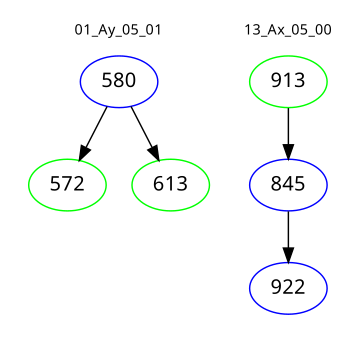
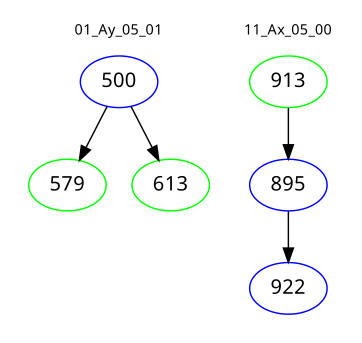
cluster "13_Ax_05_00": label "13_Ax_05_00" -> "11_Ax_05_00"
node "580": label "580" -> "500"
node "572": label "572" -> "579"
node "845": label "845" -> "895"
